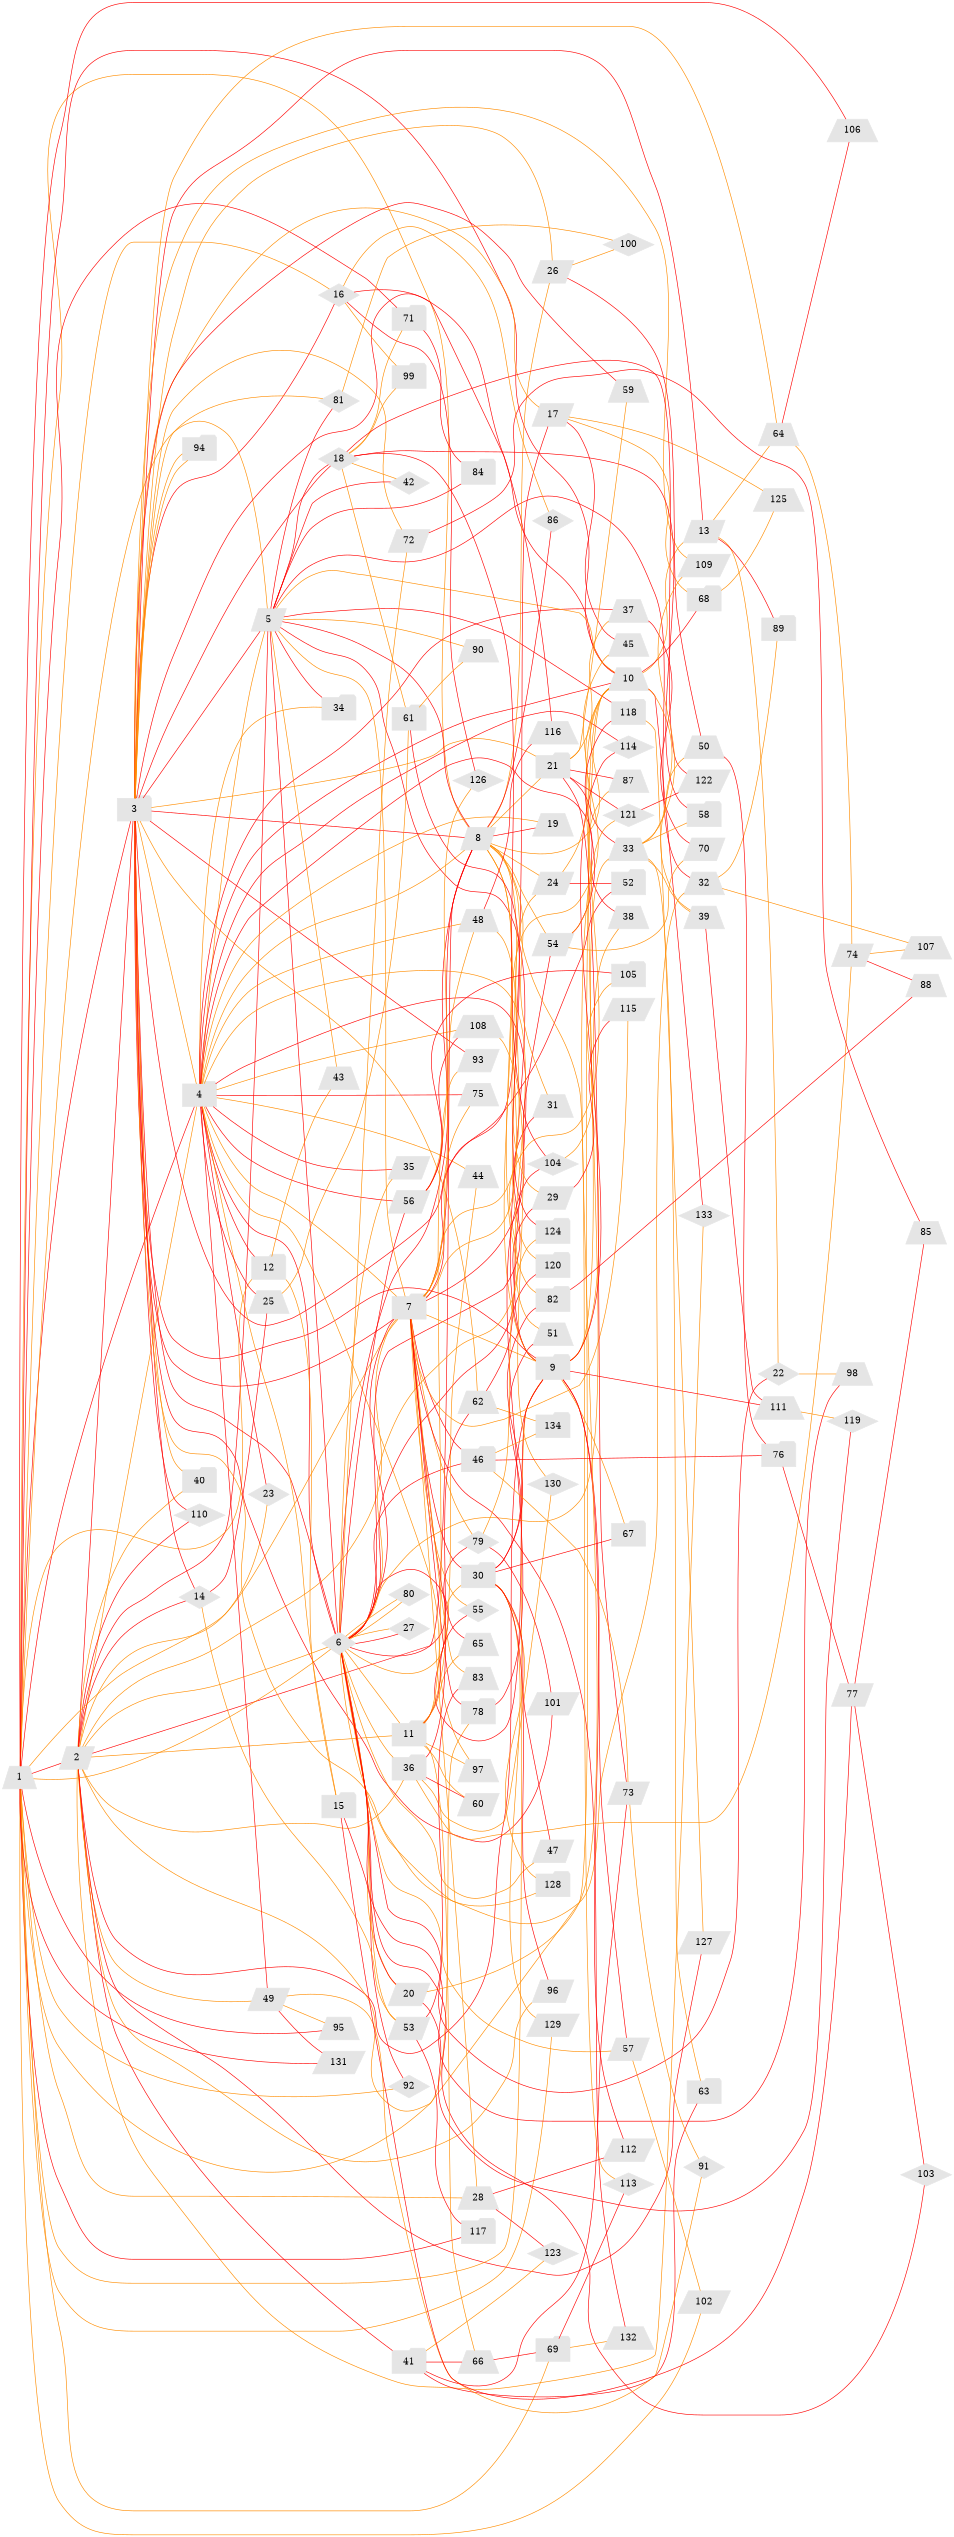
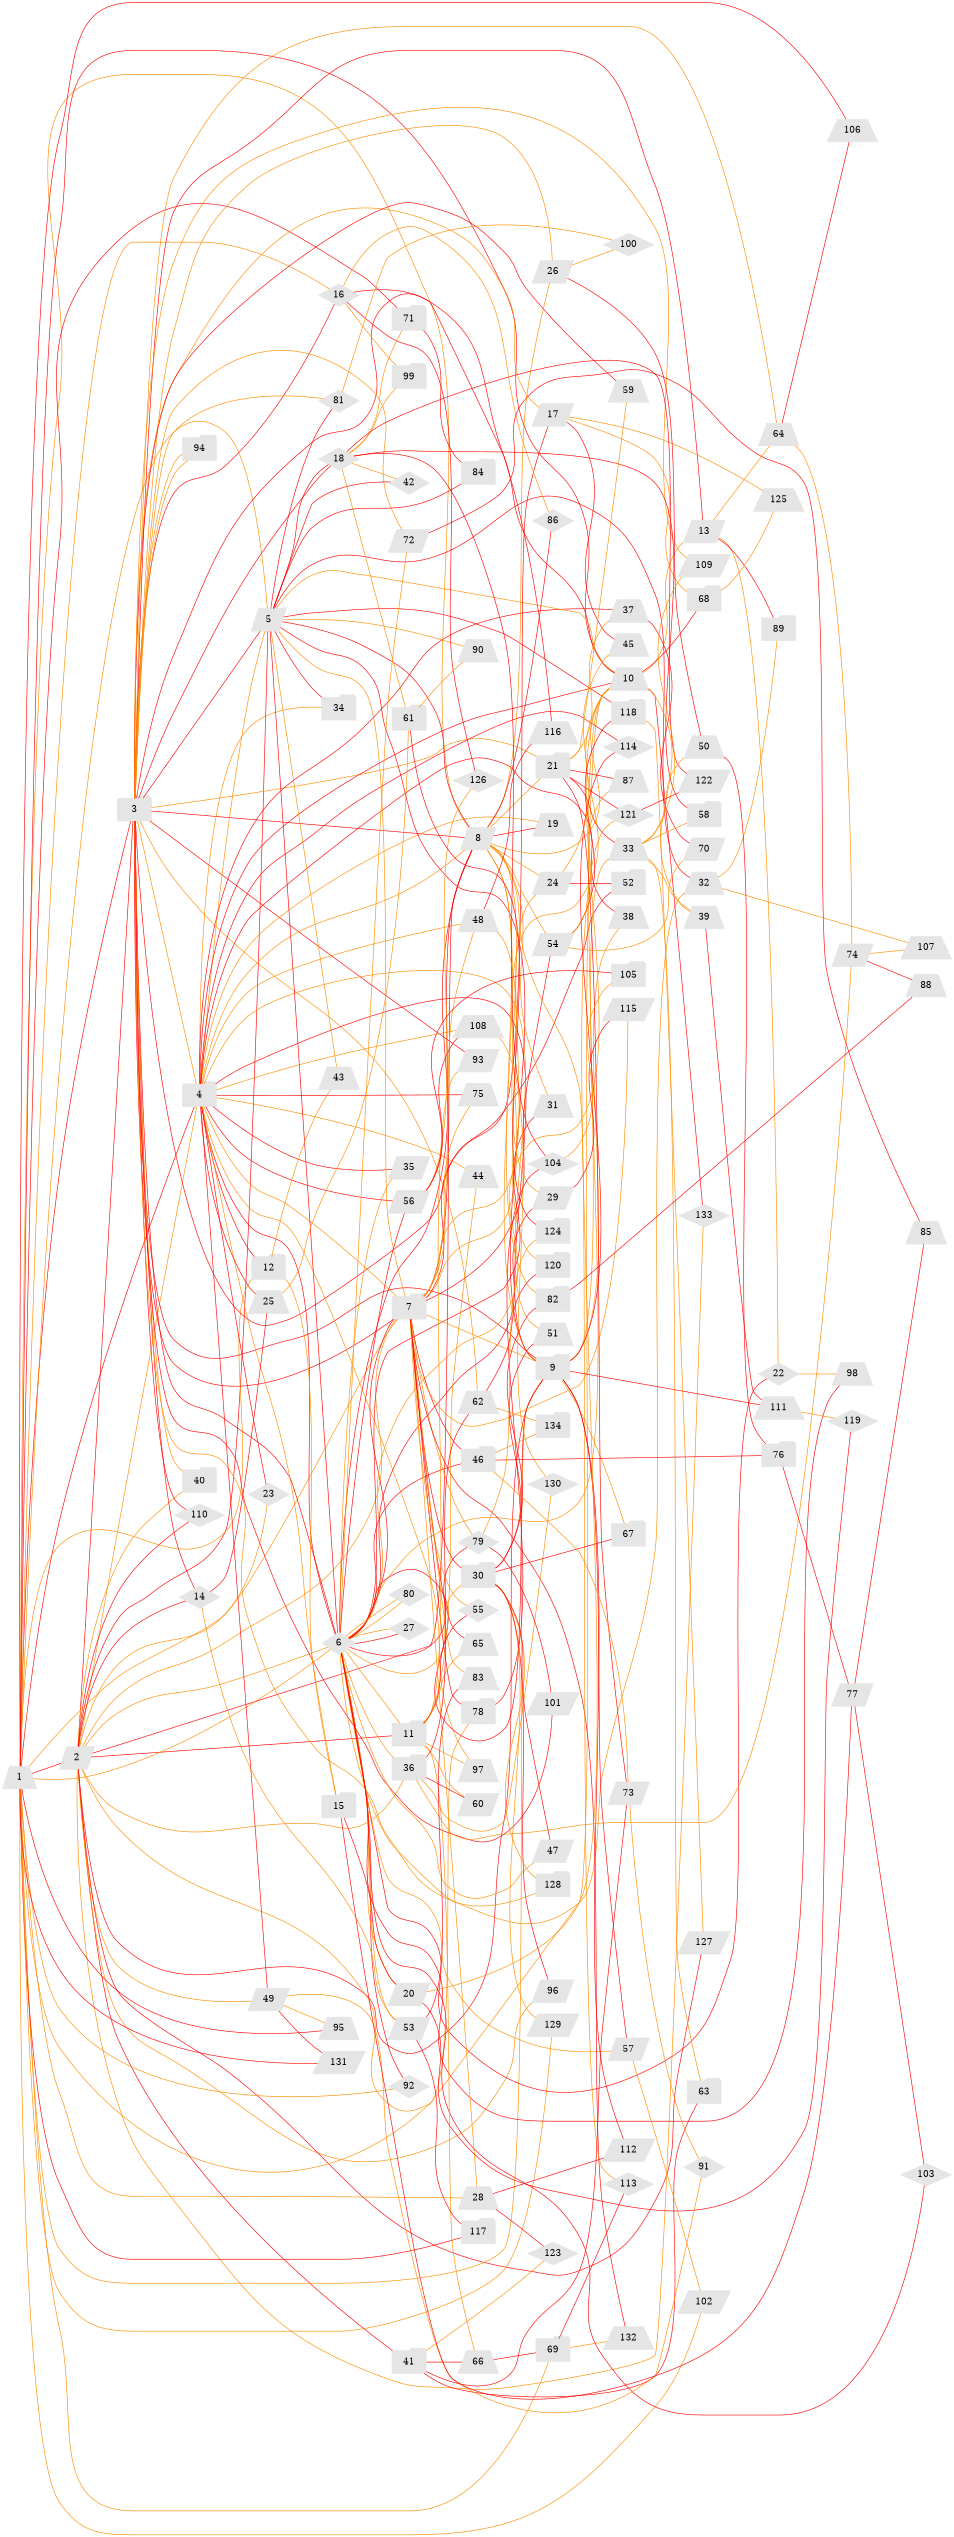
edge "11" -- "2": color darkorange -> red
